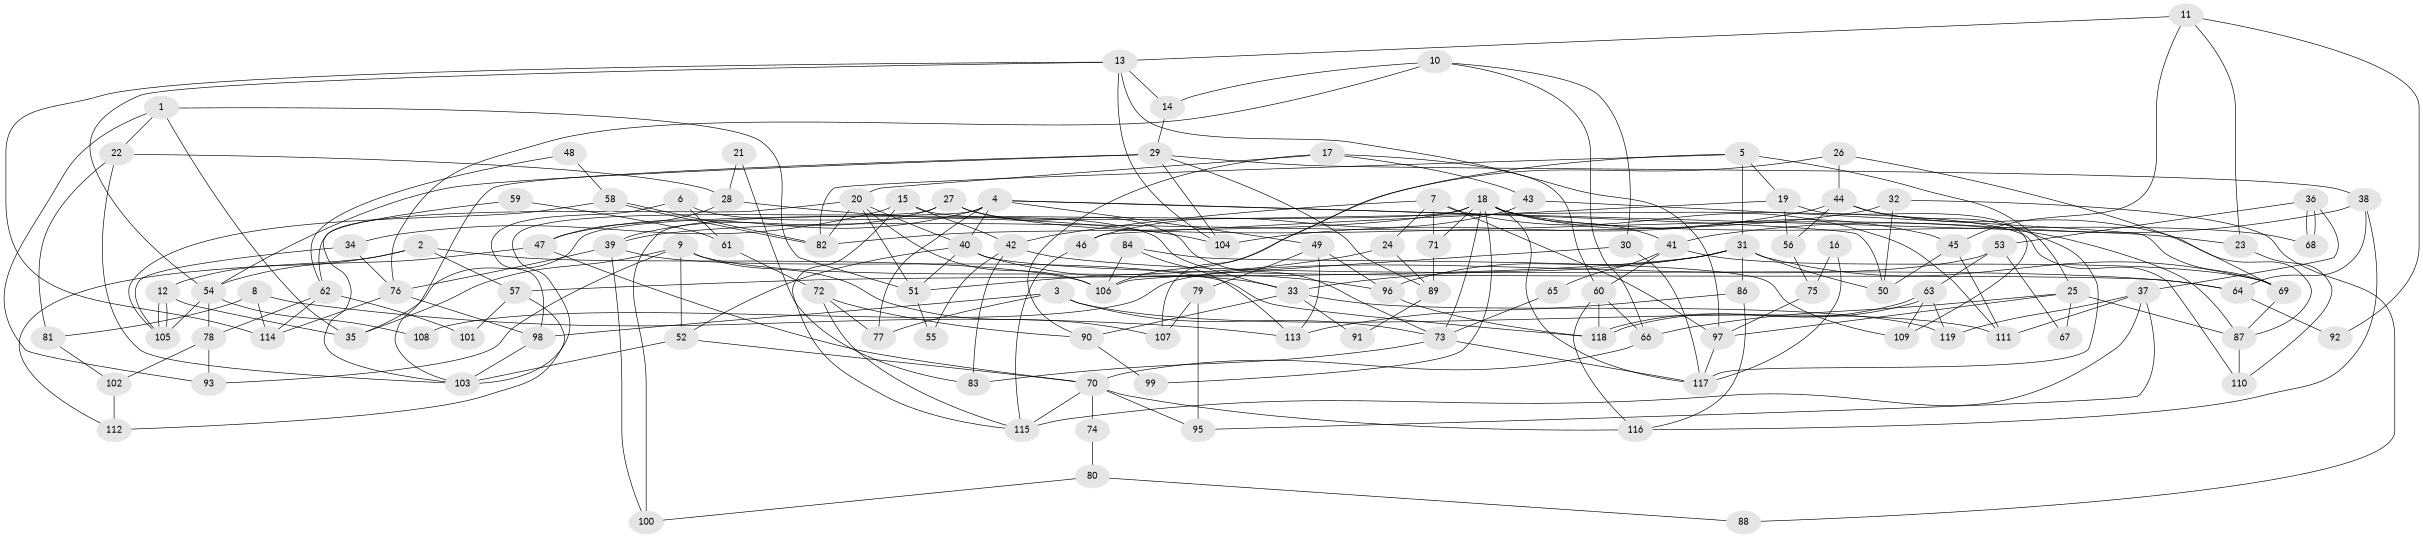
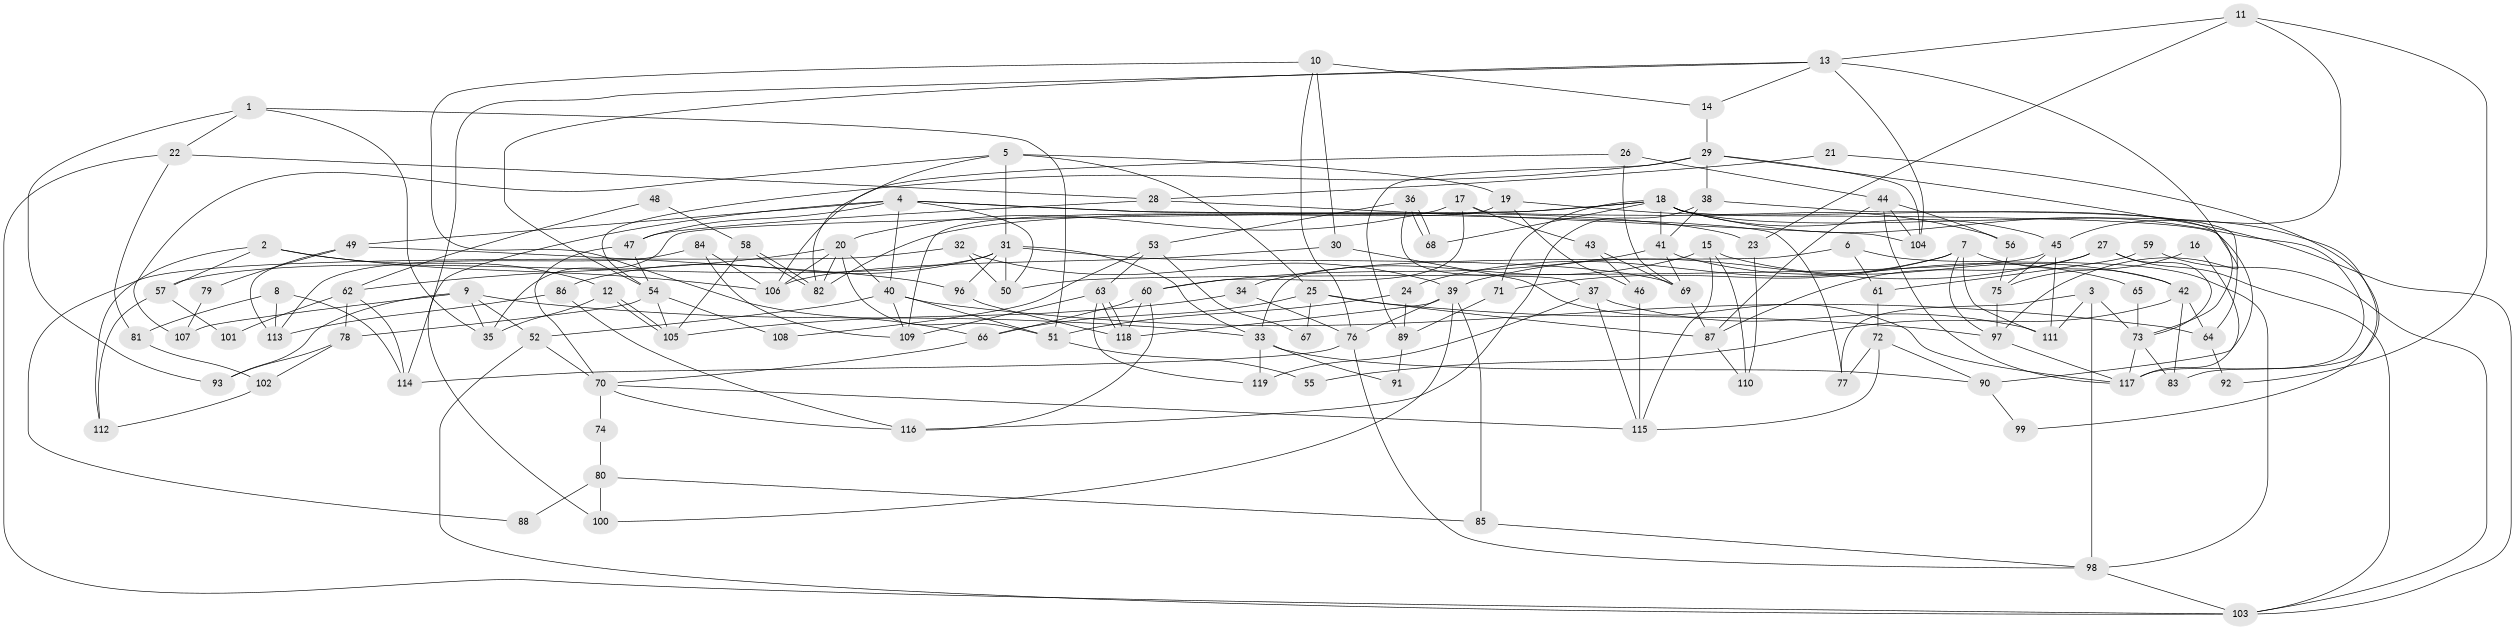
edge "45" -- "75": added
edge "40" -- "96": now "40" -- "109"
node "95": removed
node "85": added
